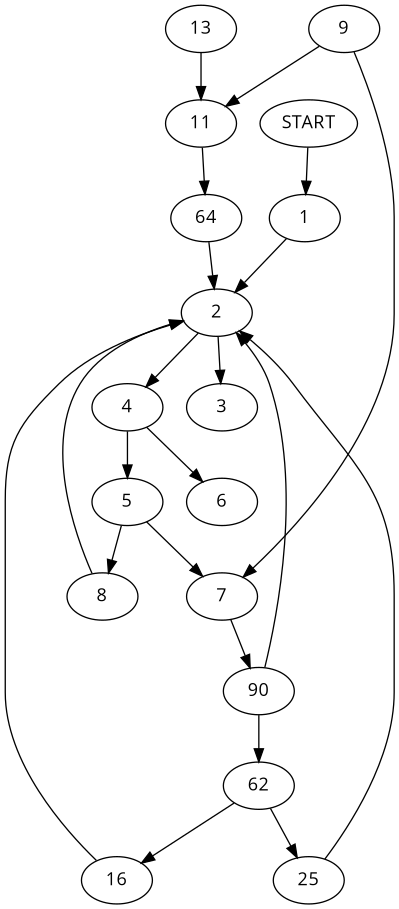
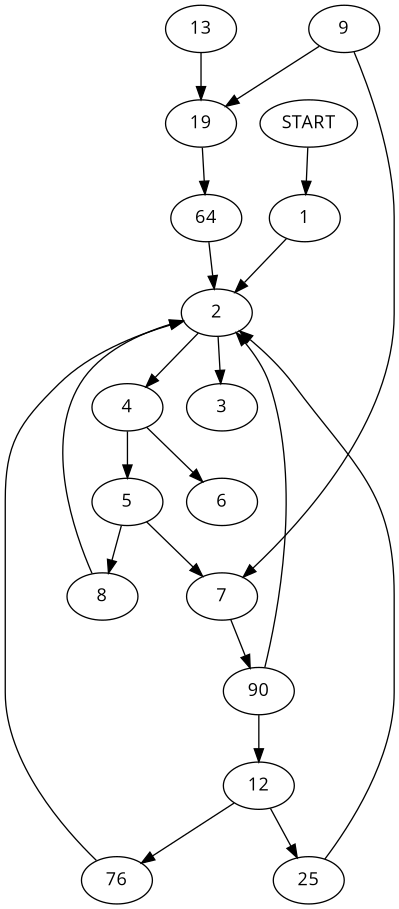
node "11": label "11" -> "19"
node "62": label "62" -> "12"
node "16": label "16" -> "76"
